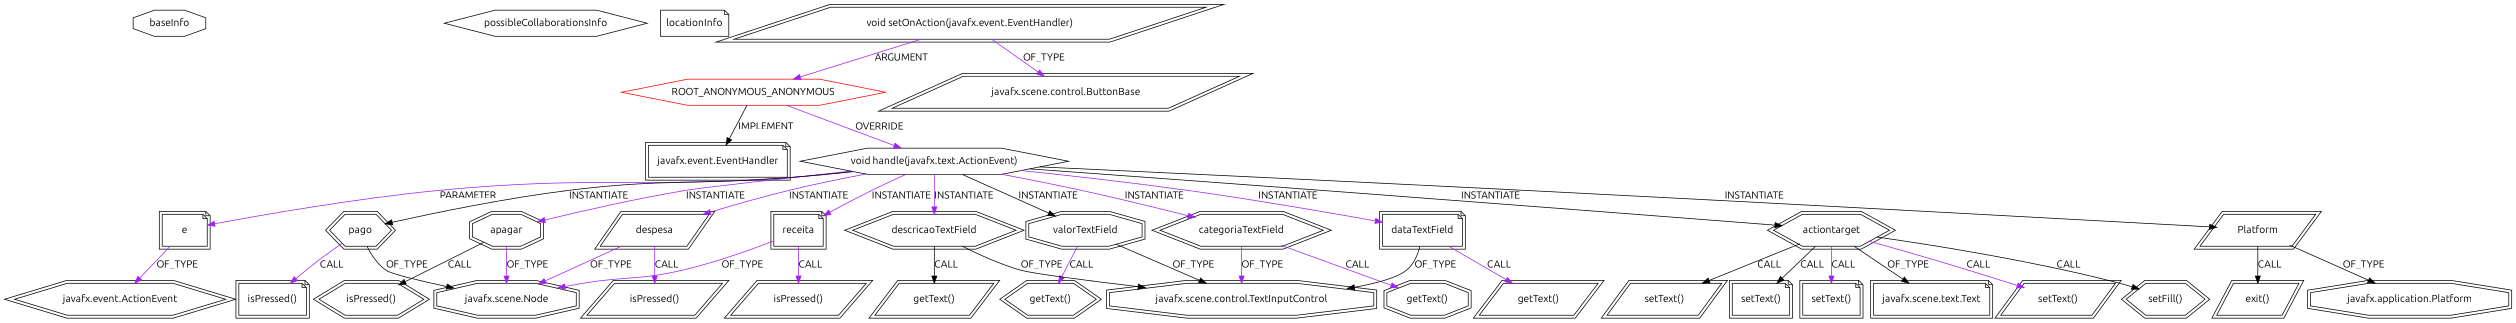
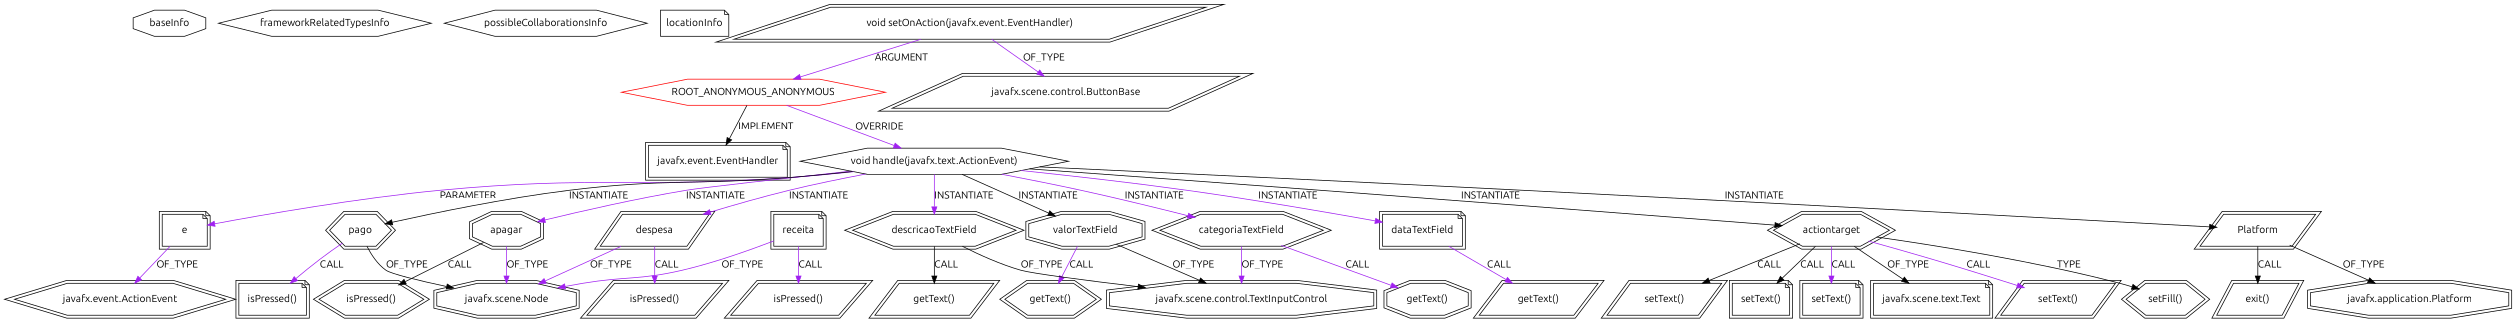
node "frameworkRelatedTypesInfo": added
edge "void handle(javafx.text.ActionEvent)" -> "receita": removed, label "INSTANTIATE"
edge "actiontarget" -> "setFill()": label "CALL" -> "TYPE"
edge "dataTextField" -> "javafx.scene.control.TextInputControl": removed, label "OF_TYPE"
